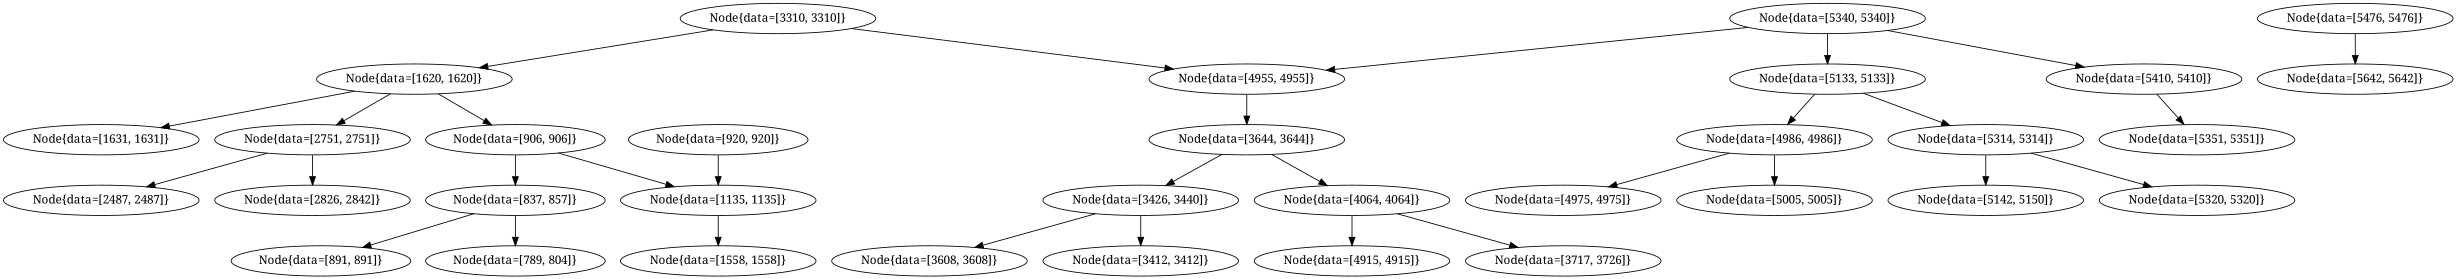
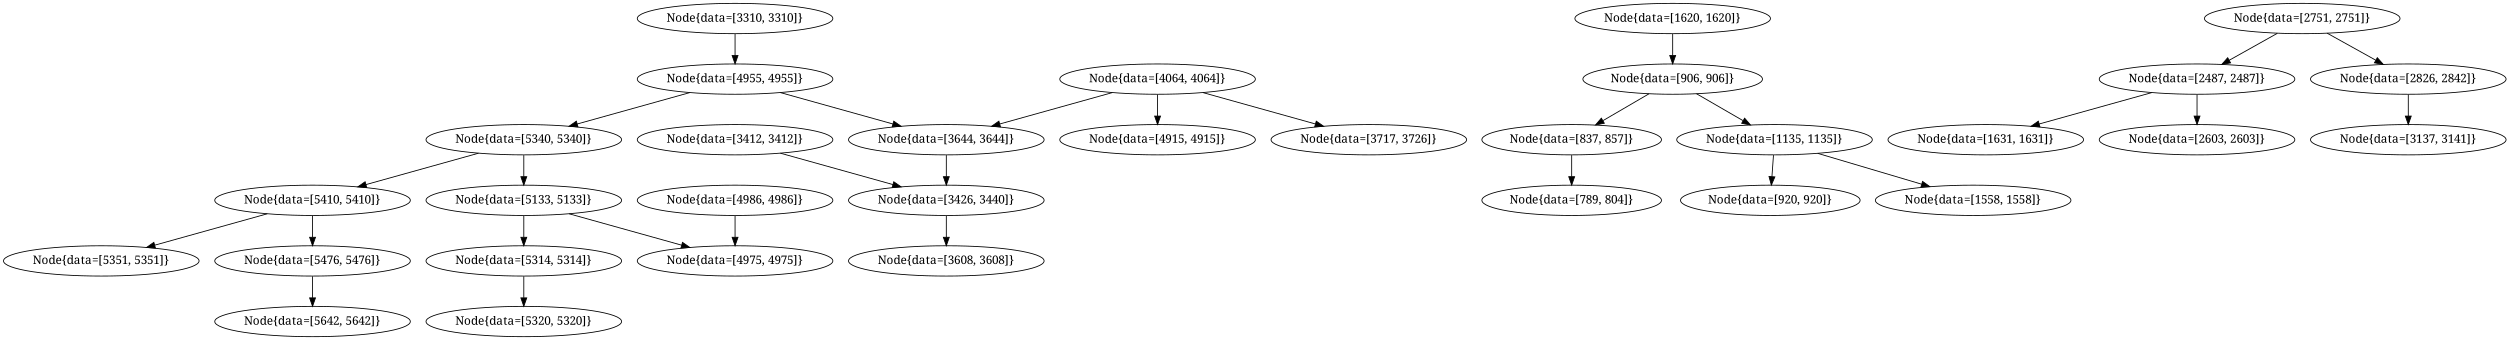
edge "Node{data=[3310, 3310]}" -> "Node{data=[1620, 1620]}": removed
edge "Node{data=[5340, 5340]}" -> "Node{data=[4955, 4955]}": reversed
edge "Node{data=[5133, 5133]}" -> "Node{data=[4986, 4986]}": now "Node{data=[5133, 5133]}" -> "Node{data=[4975, 4975]}"
edge "Node{data=[1620, 1620]}" -> "Node{data=[2751, 2751]}": removed
edge "Node{data=[1620, 1620]}" -> "Node{data=[1631, 1631]}": now "Node{data=[2487, 2487]}" -> "Node{data=[1631, 1631]}"
node "Node{data=[2603, 2603]}": added
node "Node{data=[3137, 3141]}": added
edge "Node{data=[920, 920]}" -> "Node{data=[1135, 1135]}": reversed
edge "Node{data=[3644, 3644]}" -> "Node{data=[4064, 4064]}": reversed
node "Node{data=[5005, 5005]}": removed
node "Node{data=[5142, 5150]}": removed
edge "Node{data=[5410, 5410]}" -> "Node{data=[5476, 5476]}": added
edge "Node{data=[3426, 3440]}" -> "Node{data=[3412, 3412]}": reversed
node "Node{data=[891, 891]}": removed
